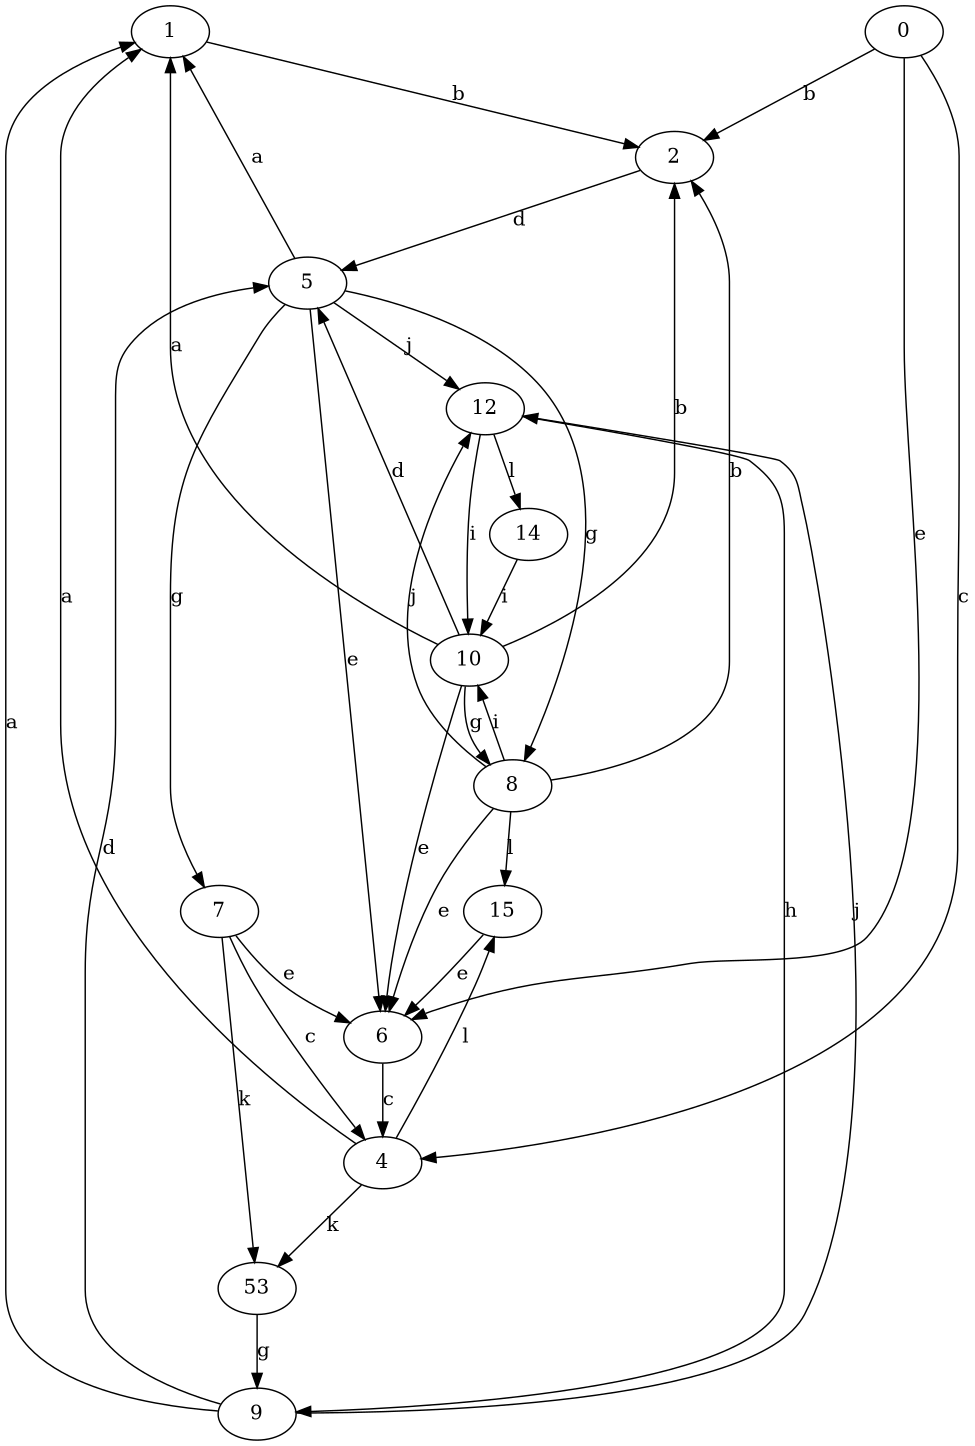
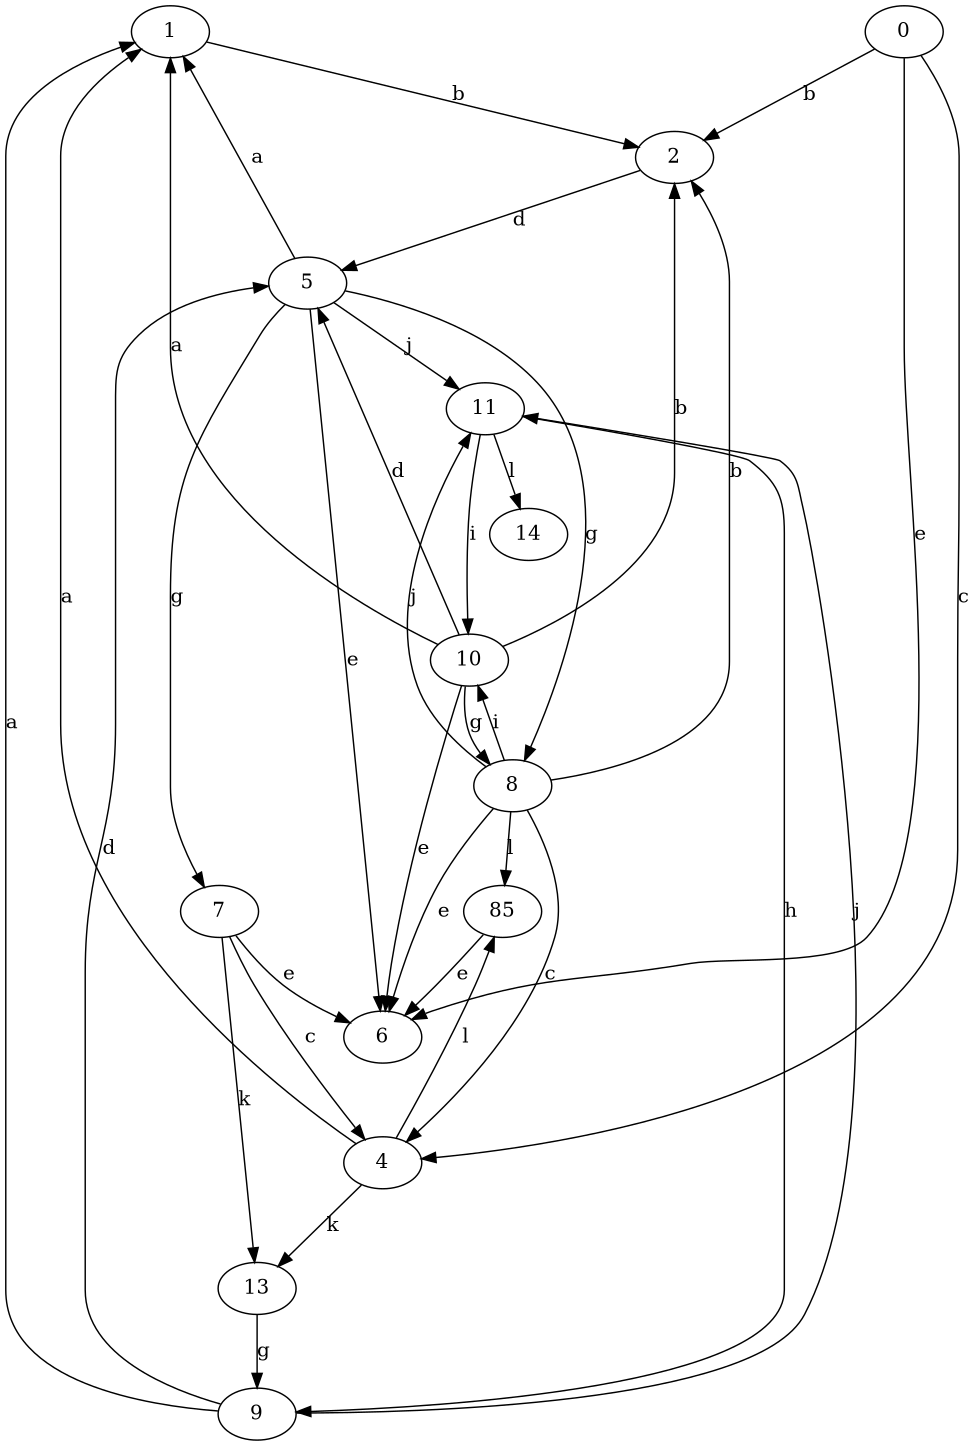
node "12": label "12" -> "11"
edge "14" -> "10": removed, label "i"
node "15": label "15" -> "85"
edge "6" -> "4": now "8" -> "4"
node "53": label "53" -> "13"
